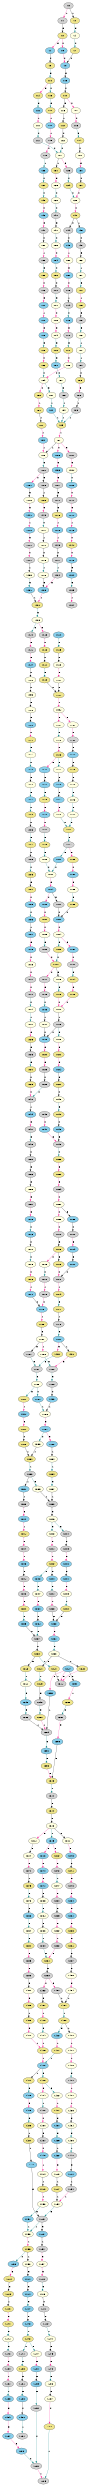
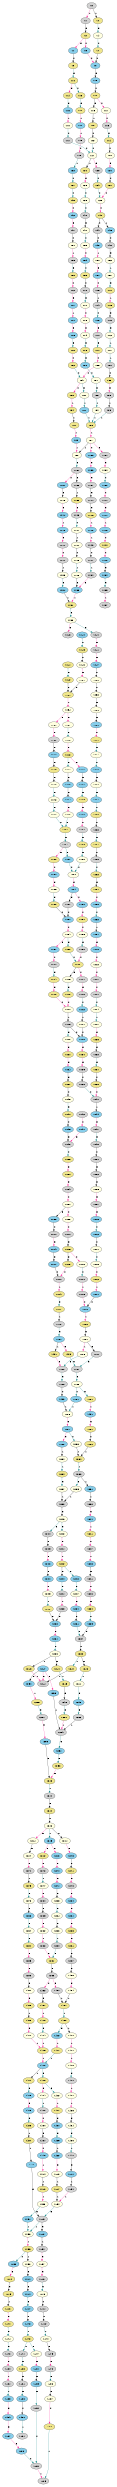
node "S143": removed
node "S329": label "S329" -> "S829"
